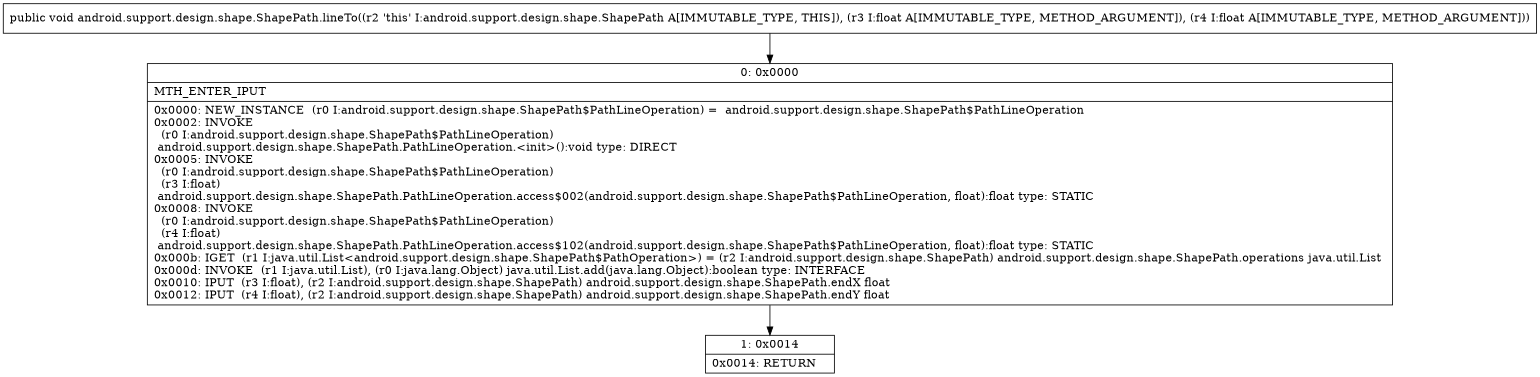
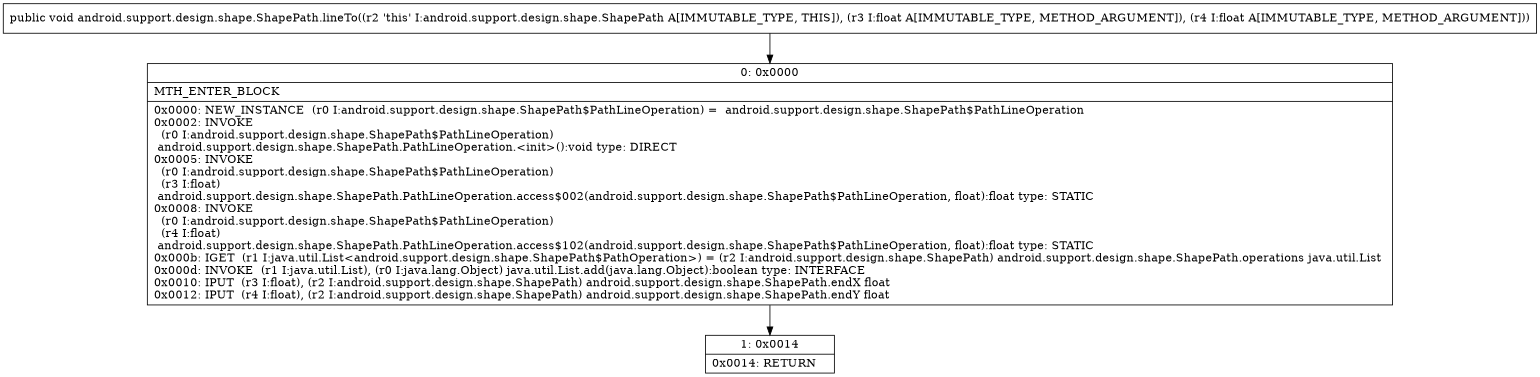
node "0: 0x0000": text "MTH_ENTER_IPUT" -> "MTH_ENTER_BLOCK"
